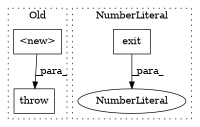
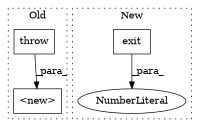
cluster "NumberLiteral": label "NumberLiteral" -> "New"
edge "<new>" -> "throw": reversed
